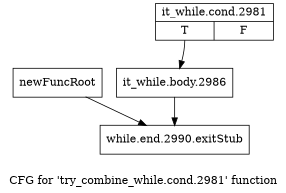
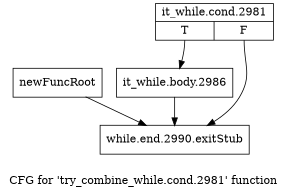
edge "it_while.cond.2981" -> "while.end.2990.exitStub": added
